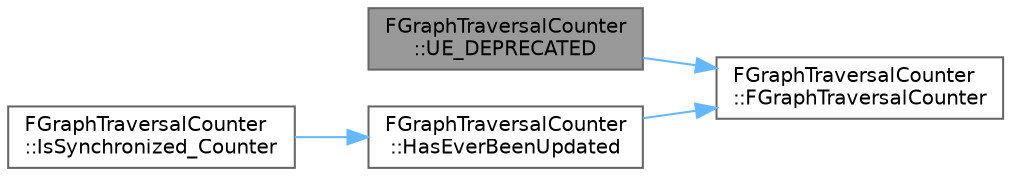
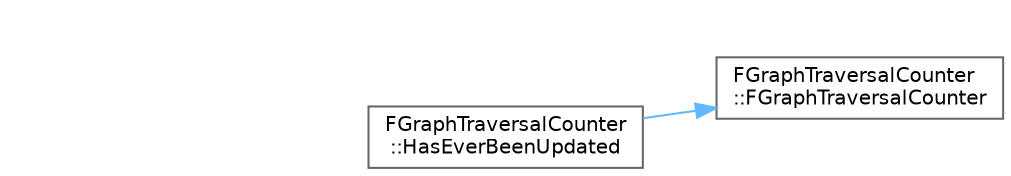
node "FGraphTraversalCounter ::UE_DEPRECATED": removed
node "FGraphTraversalCounter ::IsSynchronized_Counter": removed
